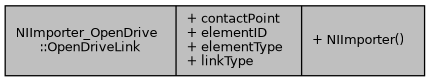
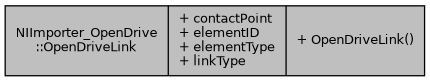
node "NIImporter_OpenDrive": text "+ NIImporter()" -> "+ OpenDriveLink()"
